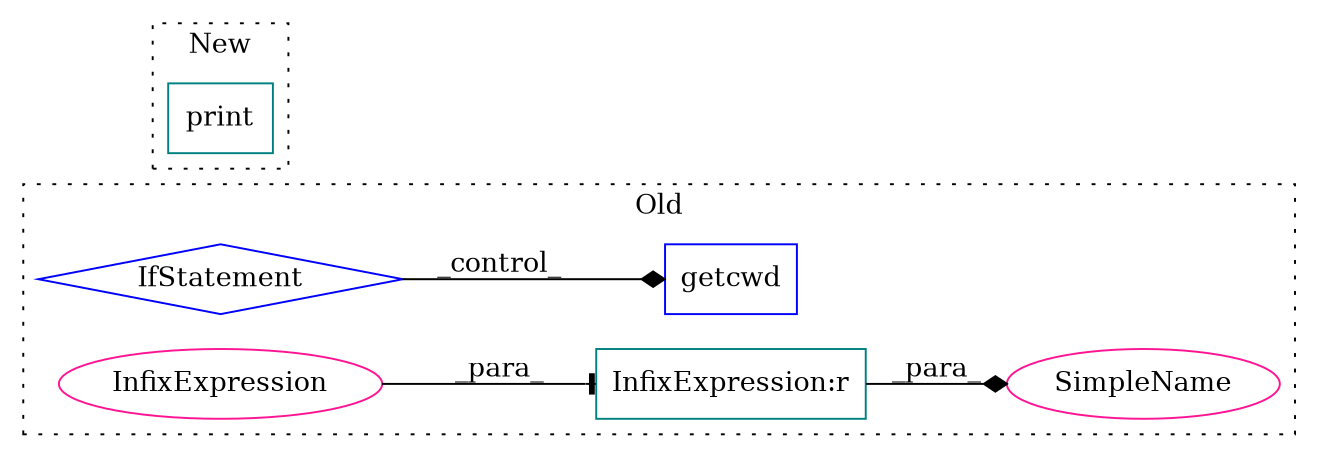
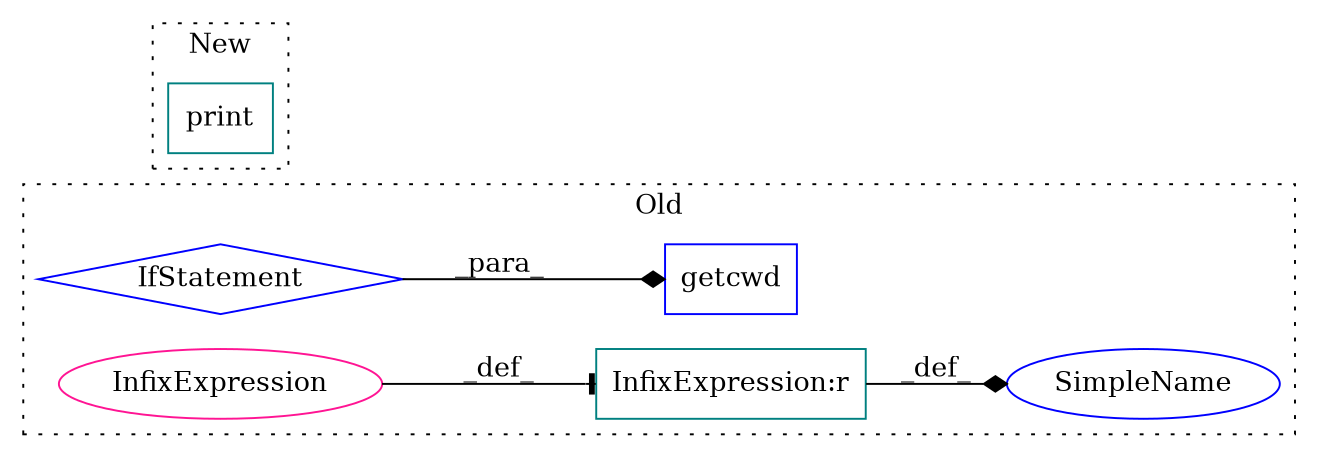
edge "IfStatement" -> "getcwd": label "_control_" -> "_para_"
edge "InfixExpression" -> "InfixExpression:r": label "_para_" -> "_def_"
edge "InfixExpression:r" -> "SimpleName": label "_para_" -> "_def_"
node "SimpleName": color deeppink -> blue
